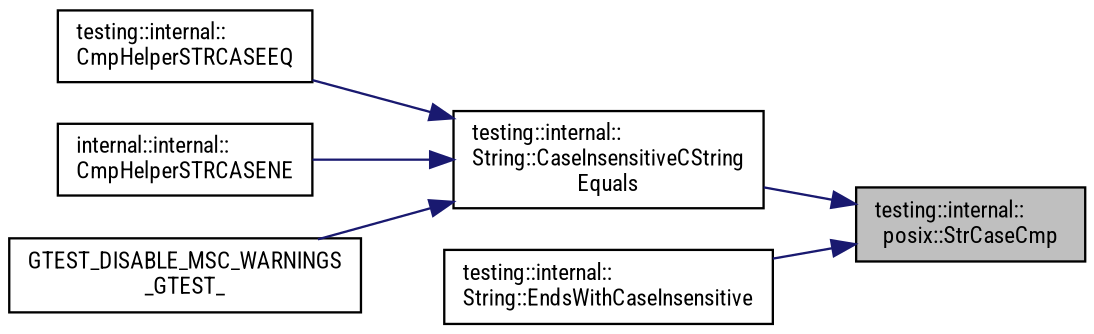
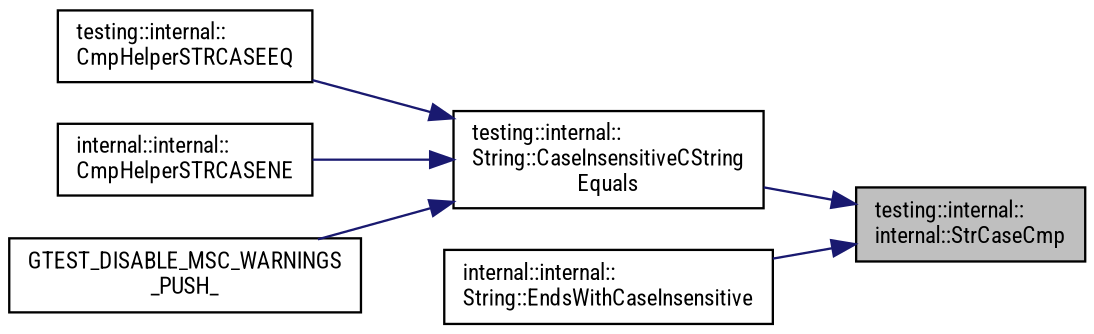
node "testing::internal:: posix::StrCaseCmp": label "testing::internal:: posix::StrCaseCmp" -> "testing::internal:: internal::StrCaseCmp"
node "GTEST_DISABLE_MSC_WARNINGS _GTEST_": label "GTEST_DISABLE_MSC_WARNINGS _GTEST_" -> "GTEST_DISABLE_MSC_WARNINGS _PUSH_"
node "testing::internal:: String::EndsWithCaseInsensitive": label "testing::internal:: String::EndsWithCaseInsensitive" -> "internal::internal:: String::EndsWithCaseInsensitive"
